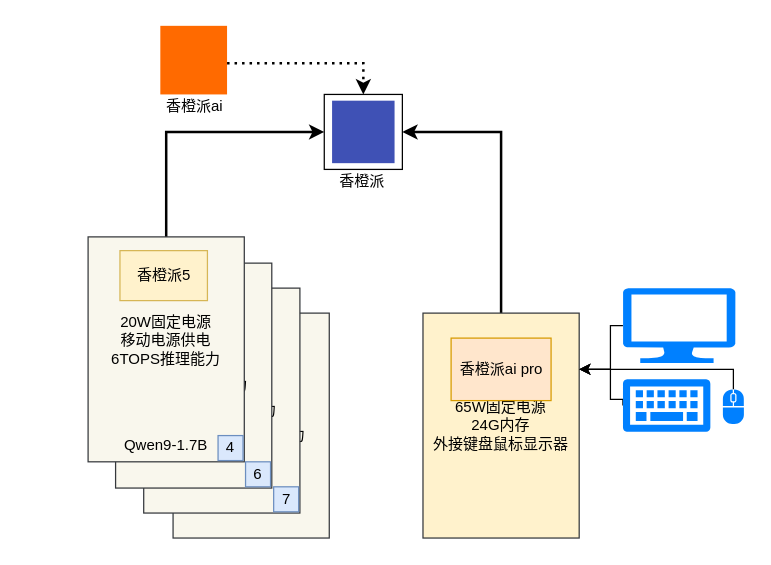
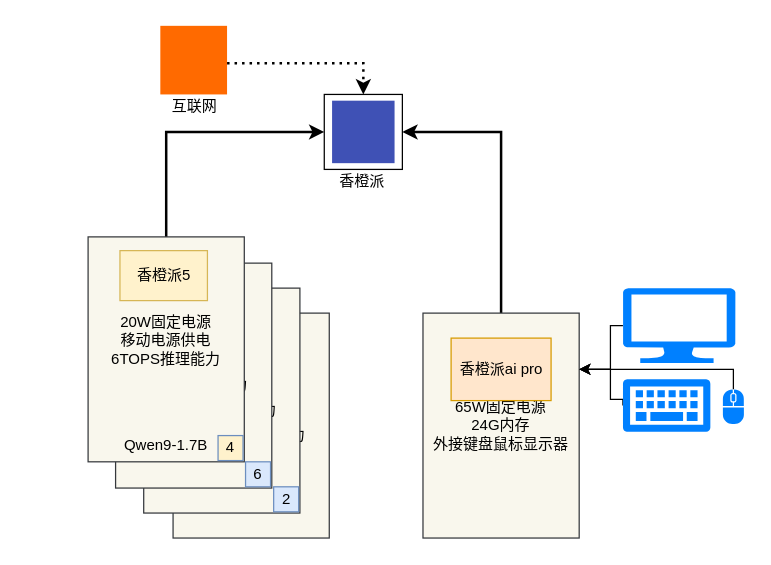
node "香橙派ai": label "香橙派ai" -> "互联网"
node "65W固定电源 24G内存 外接键盘鼠标显示器": fillcolor #fff2cc -> #f9f7ed
node "4": fillcolor #dae8fc -> #fff2cc
node "7": label "7" -> "2"
